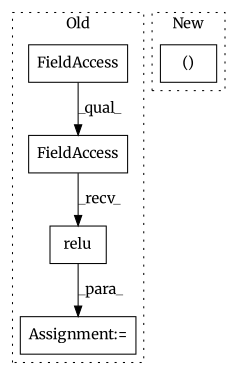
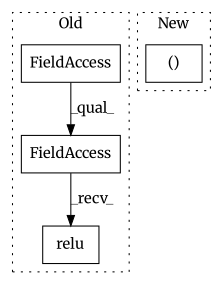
node "Assignment:=": removed
